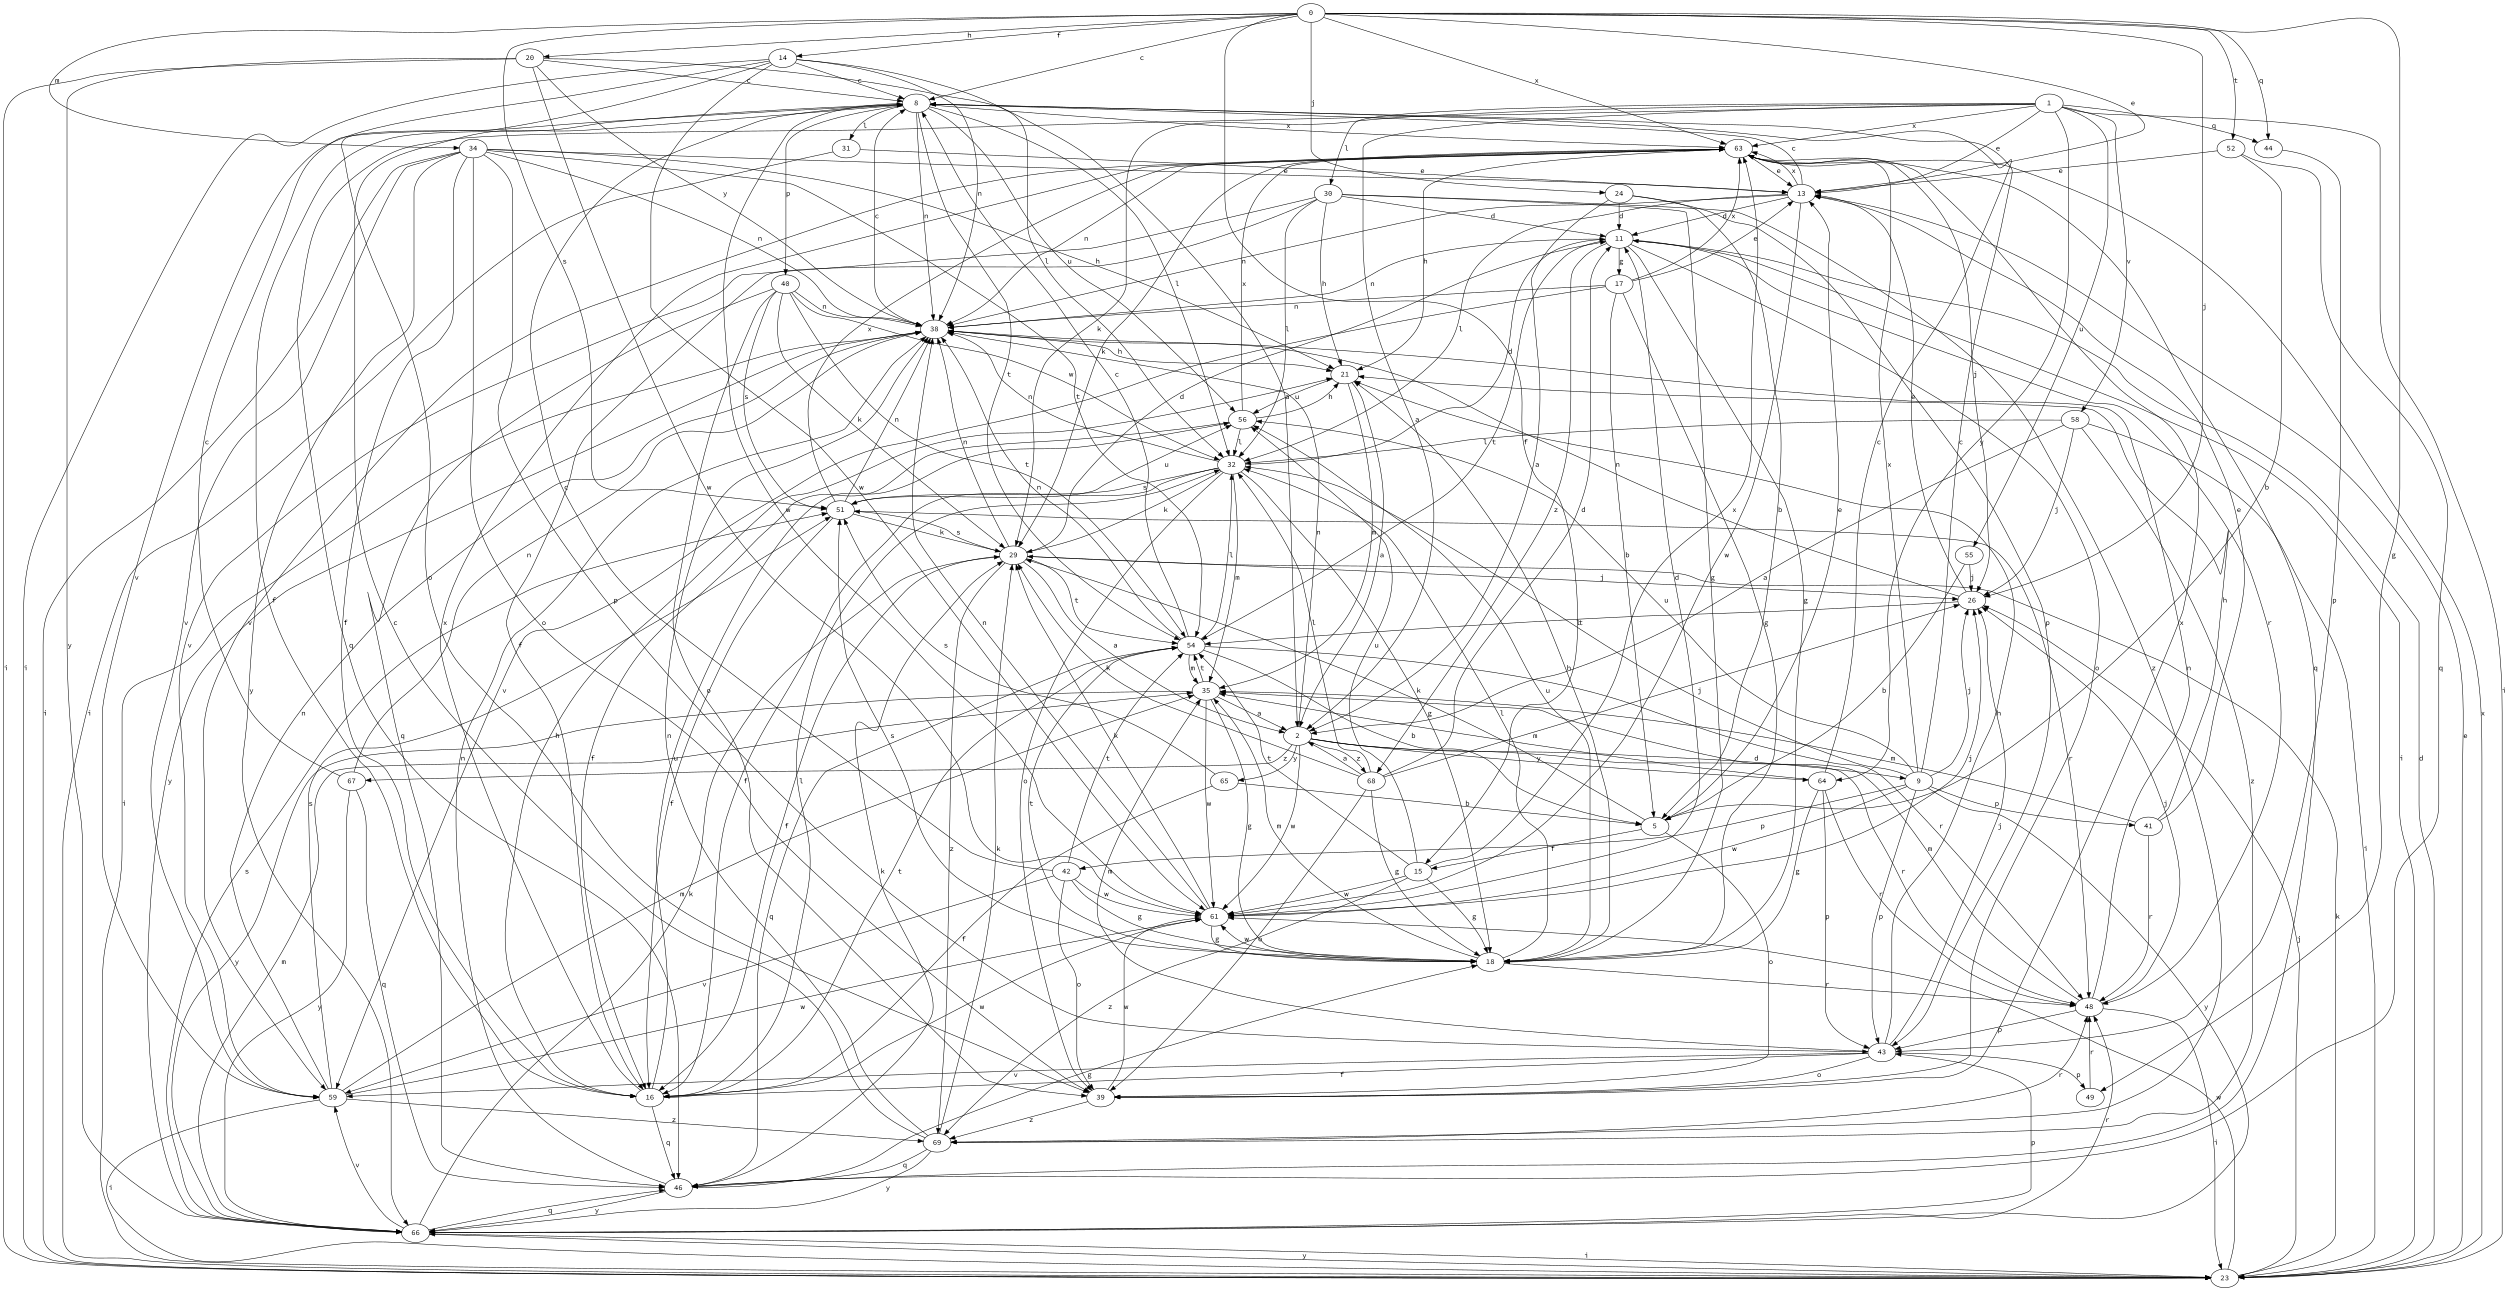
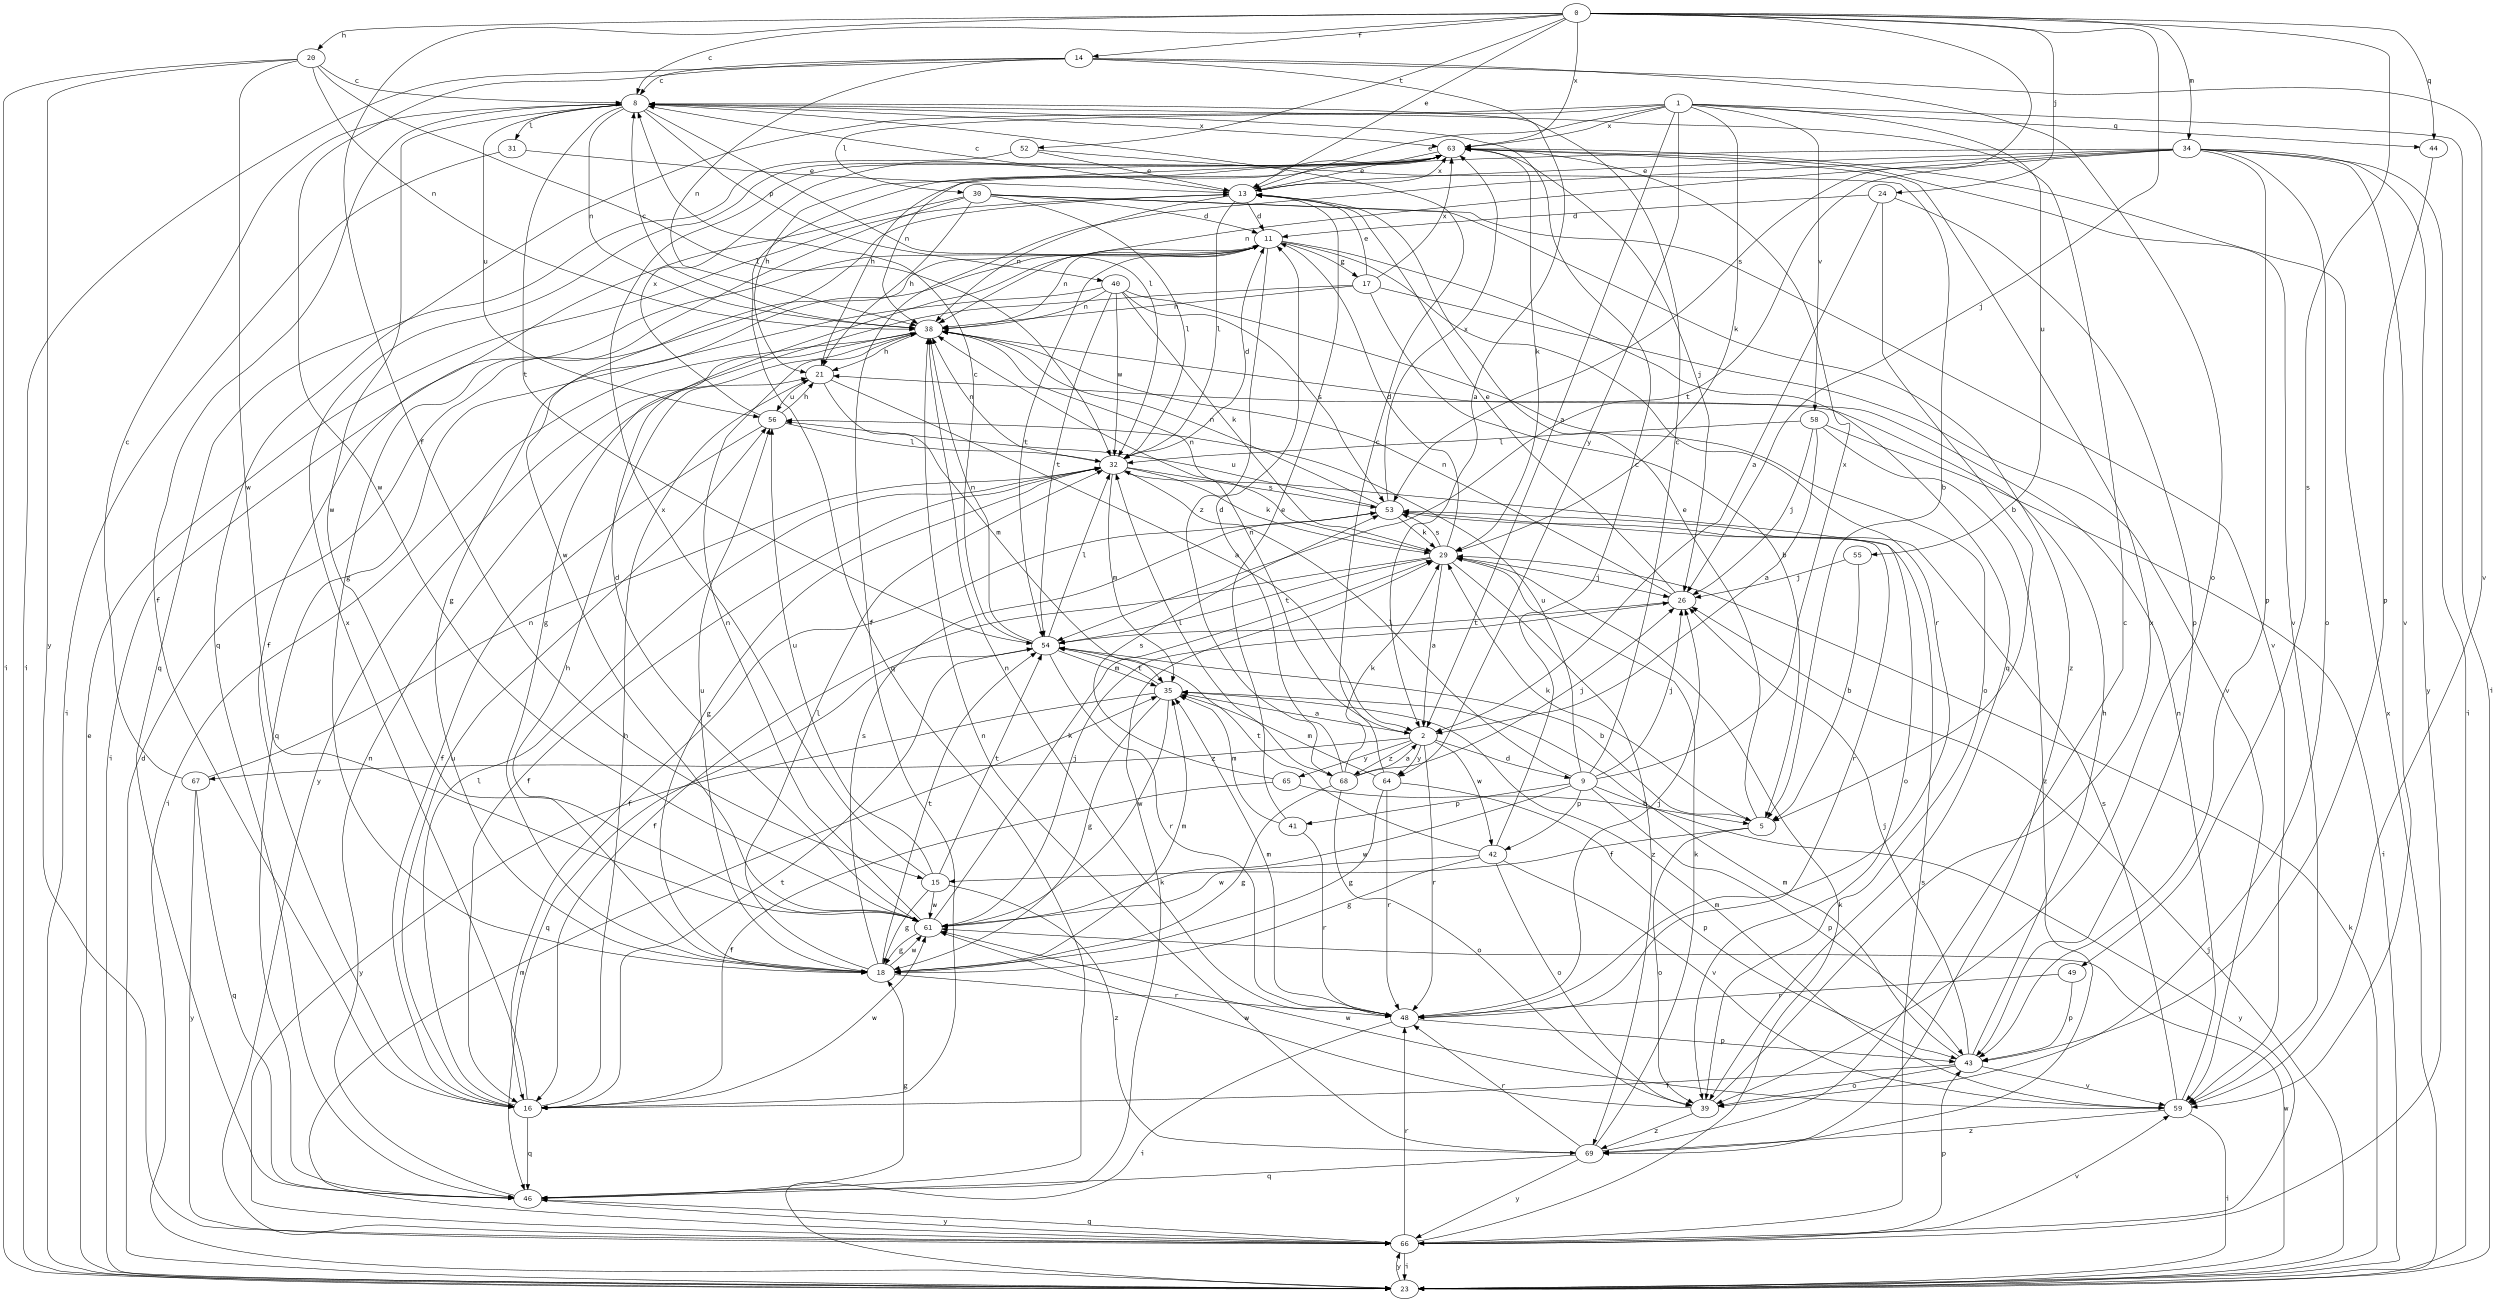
edge "20" -> "38": label "y" -> "n"
edge "41" -> "21": removed, label "h"
edge "67" -> "38": now "67" -> "32"
node "51": label "51" -> "53"
edge "0" -> "49": label "g" -> "s"
edge "11" -> "39": label "o" -> "q"
edge "2" -> "61": now "2" -> "42"
edge "43" -> "49": reversed
